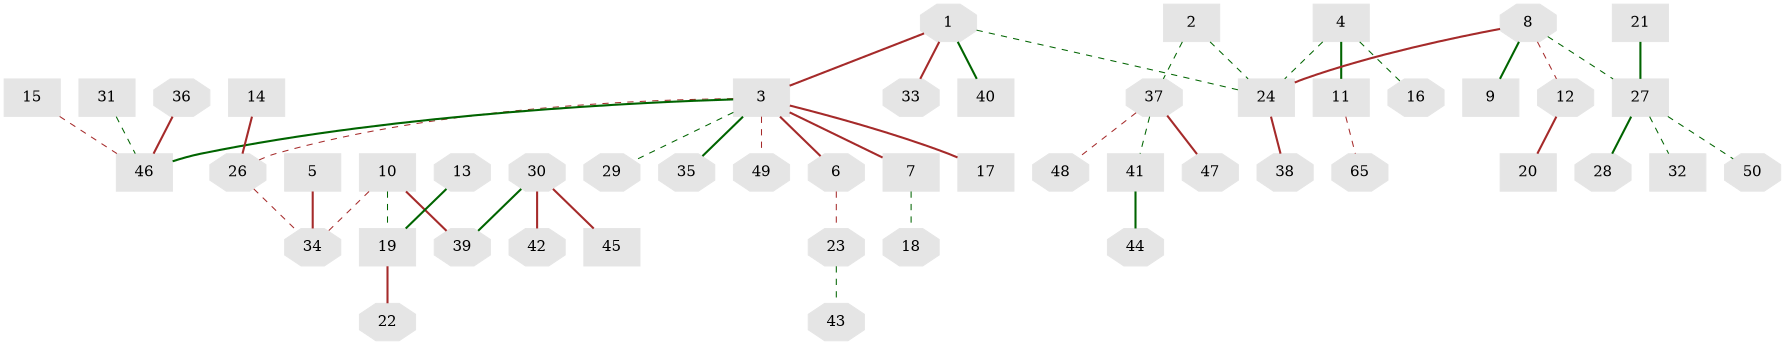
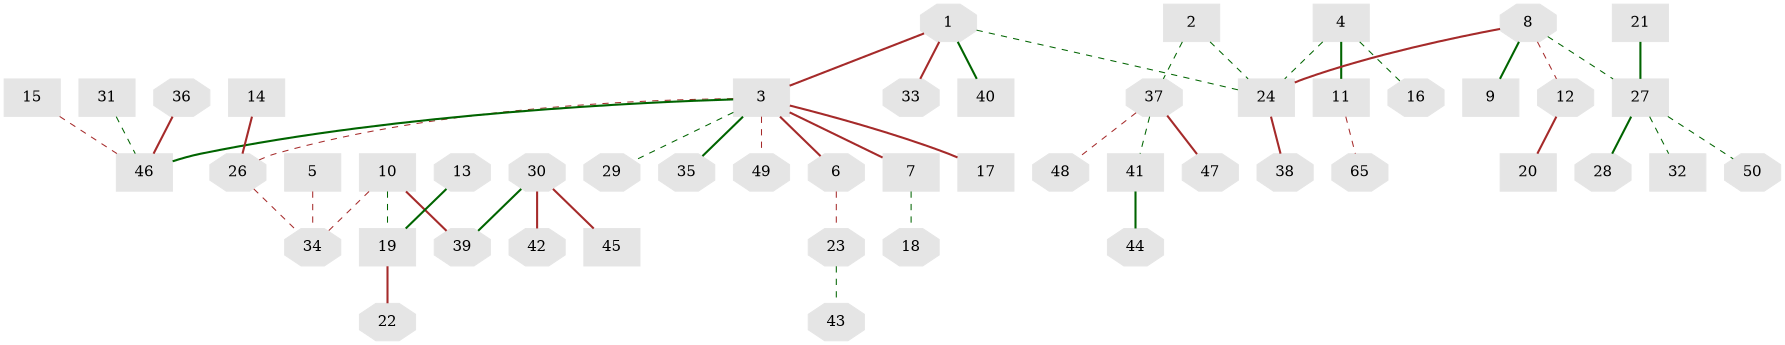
edge "5" -- "34": style bold -> dashed
